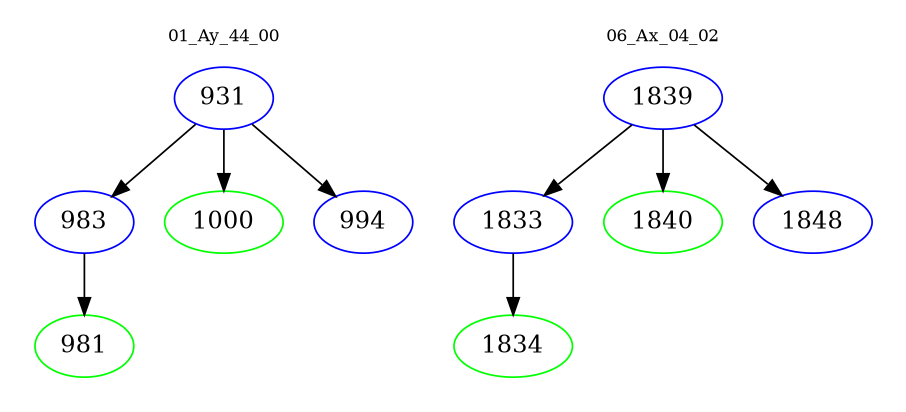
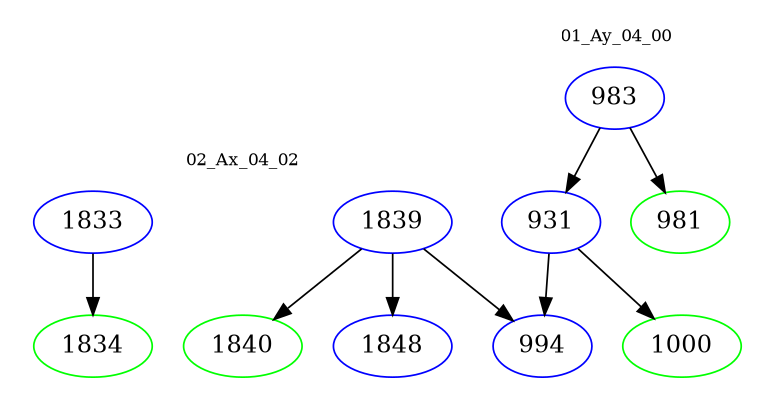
cluster "01_Ay_44_00": label "01_Ay_44_00" -> "01_Ay_04_00"
cluster "06_Ax_04_02": label "06_Ax_04_02" -> "02_Ax_04_02"
edge "931" -> "983": reversed
edge "1839" -> "1833": now "1839" -> "994"
